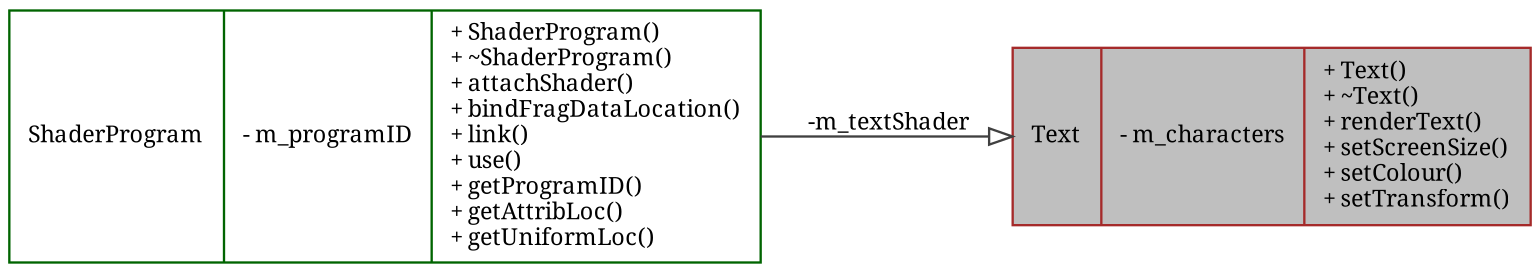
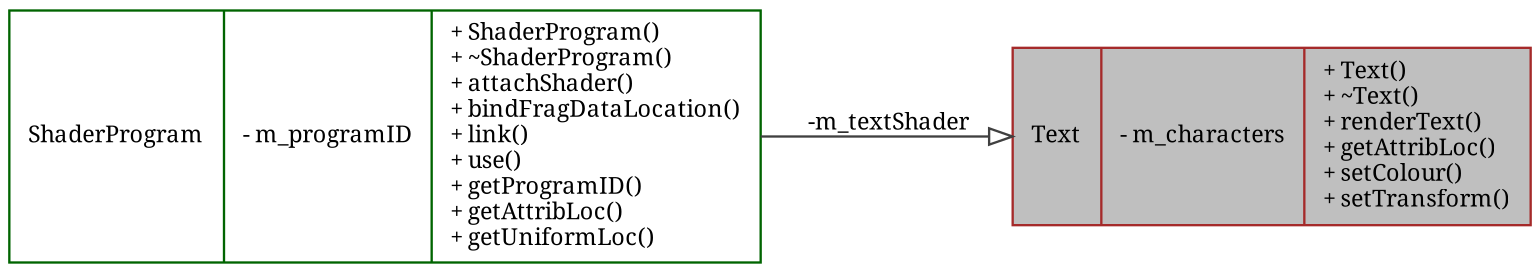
node "Text": text "+ setScreenSize()" -> "+ getAttribLoc()"
